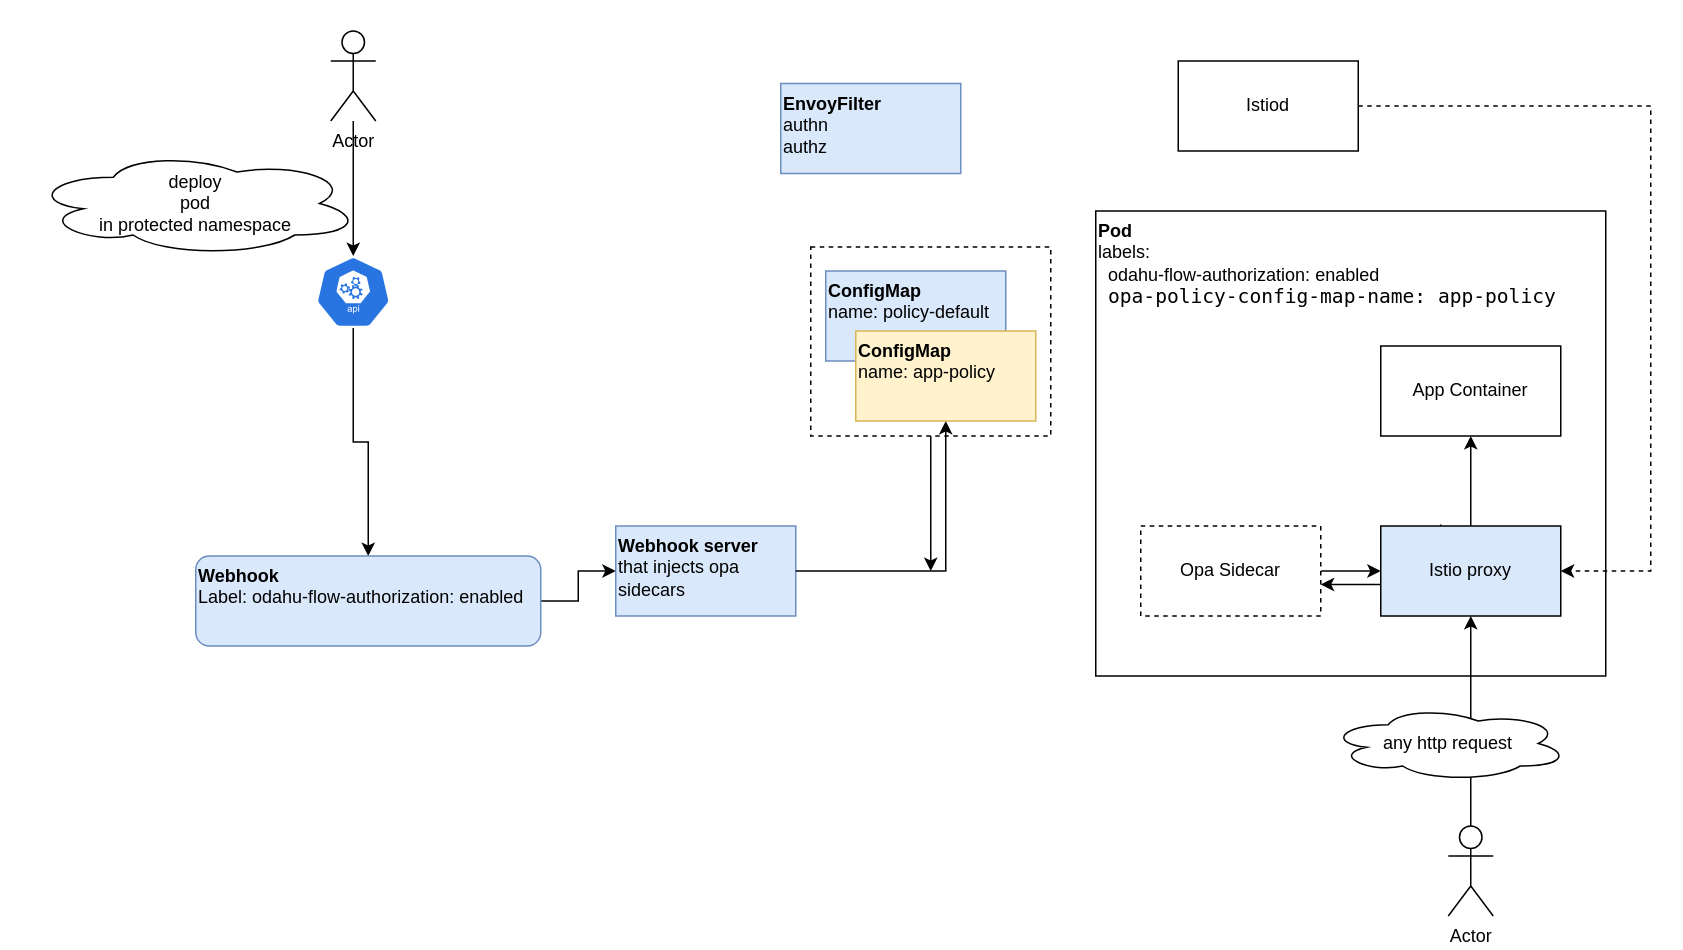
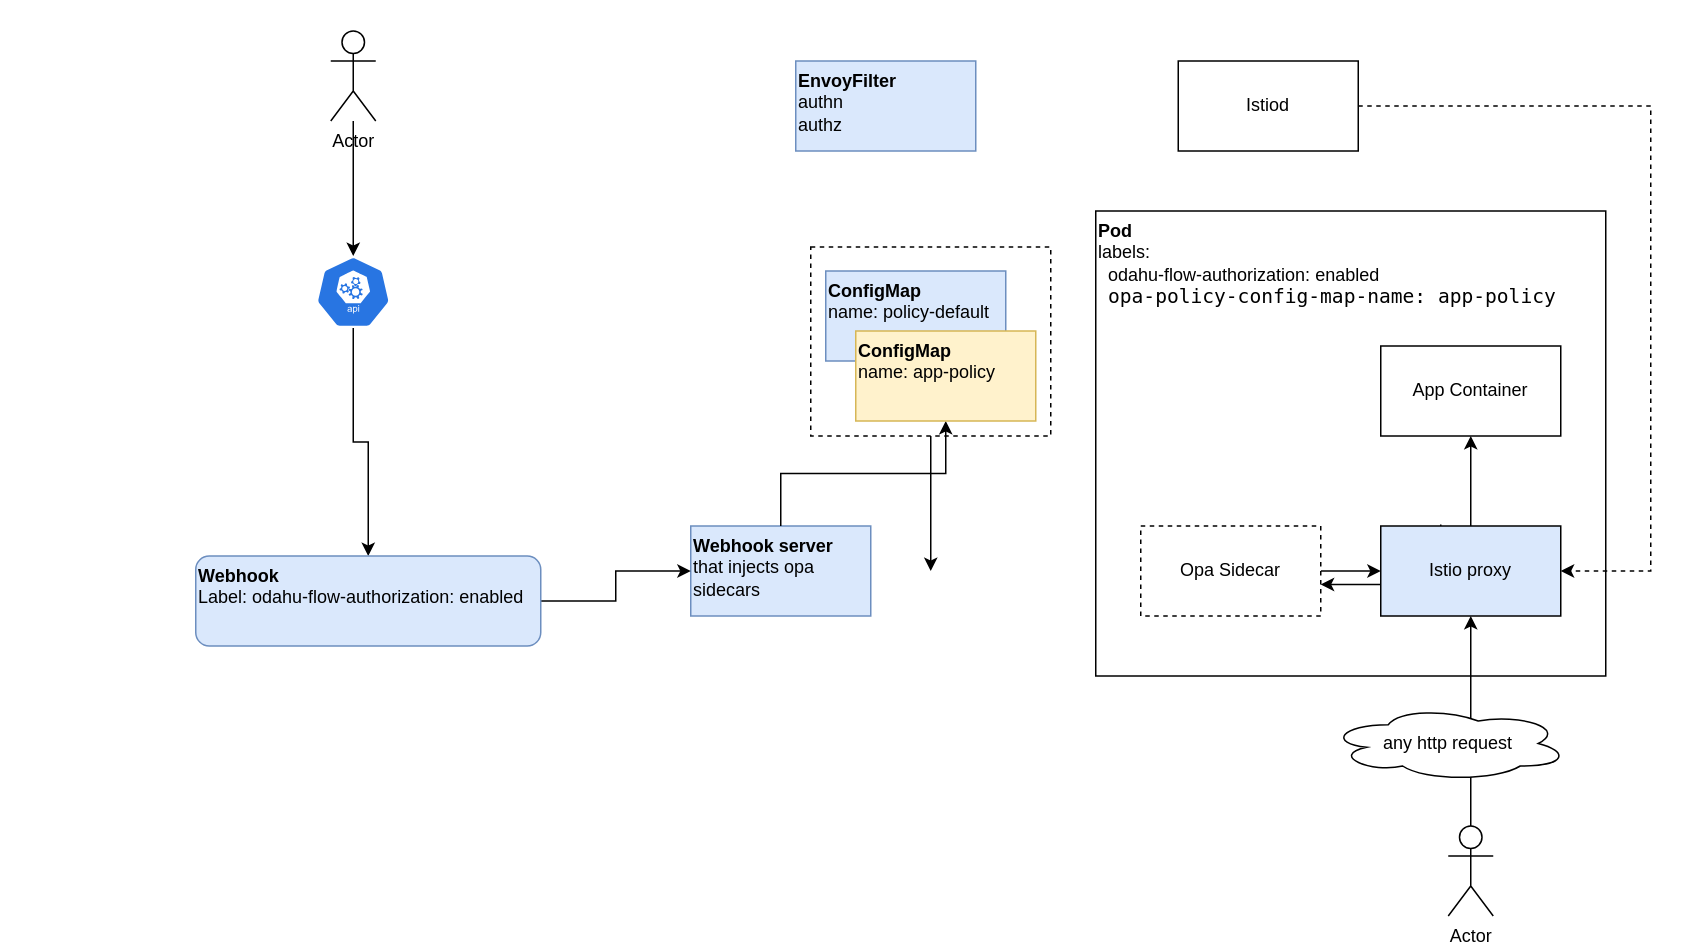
node "EnvoyFilter authn authz": moved (871, 128) -> (886, 106)
node "deploy pod in protected namespace": removed
node "Webhook server that injects opa sidecars": moved (706, 571) -> (781, 571)
